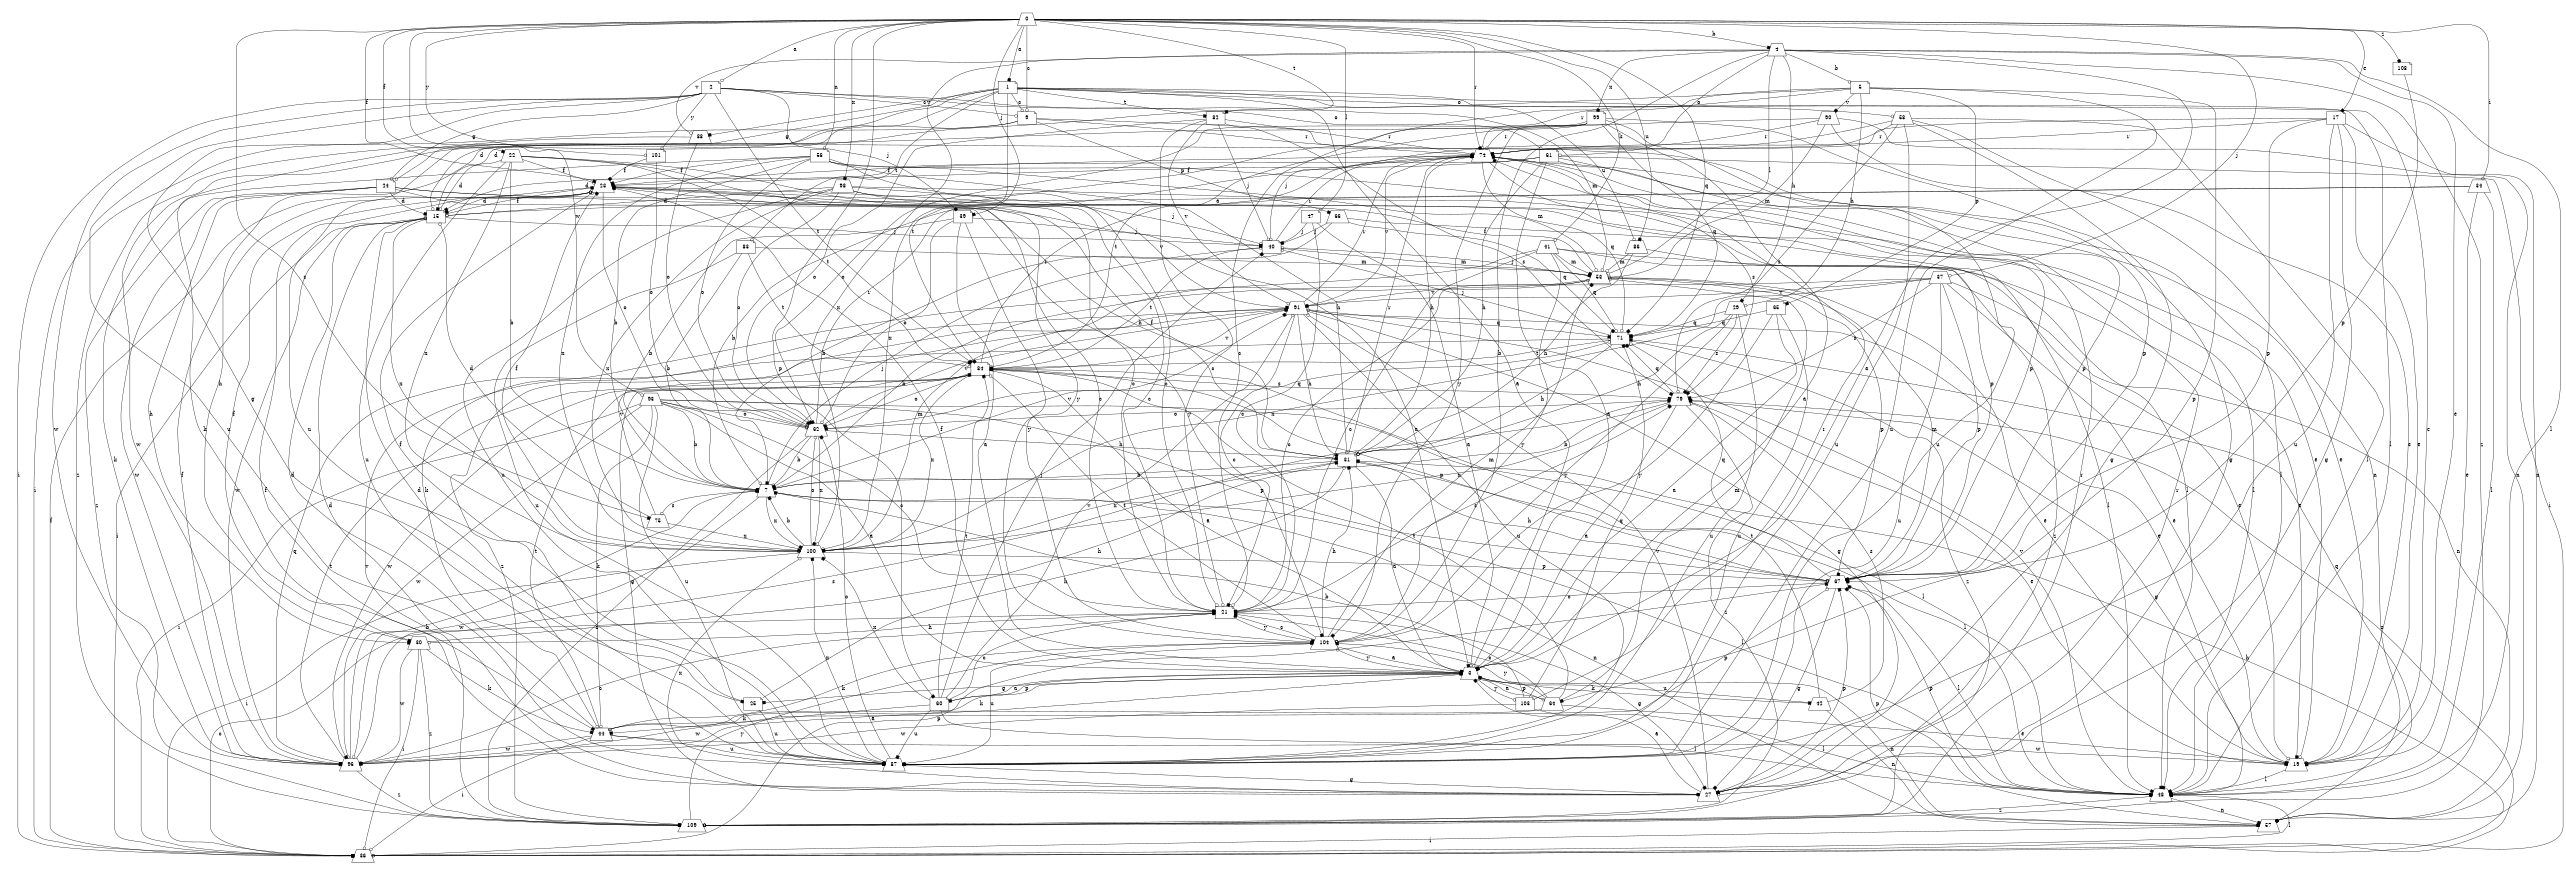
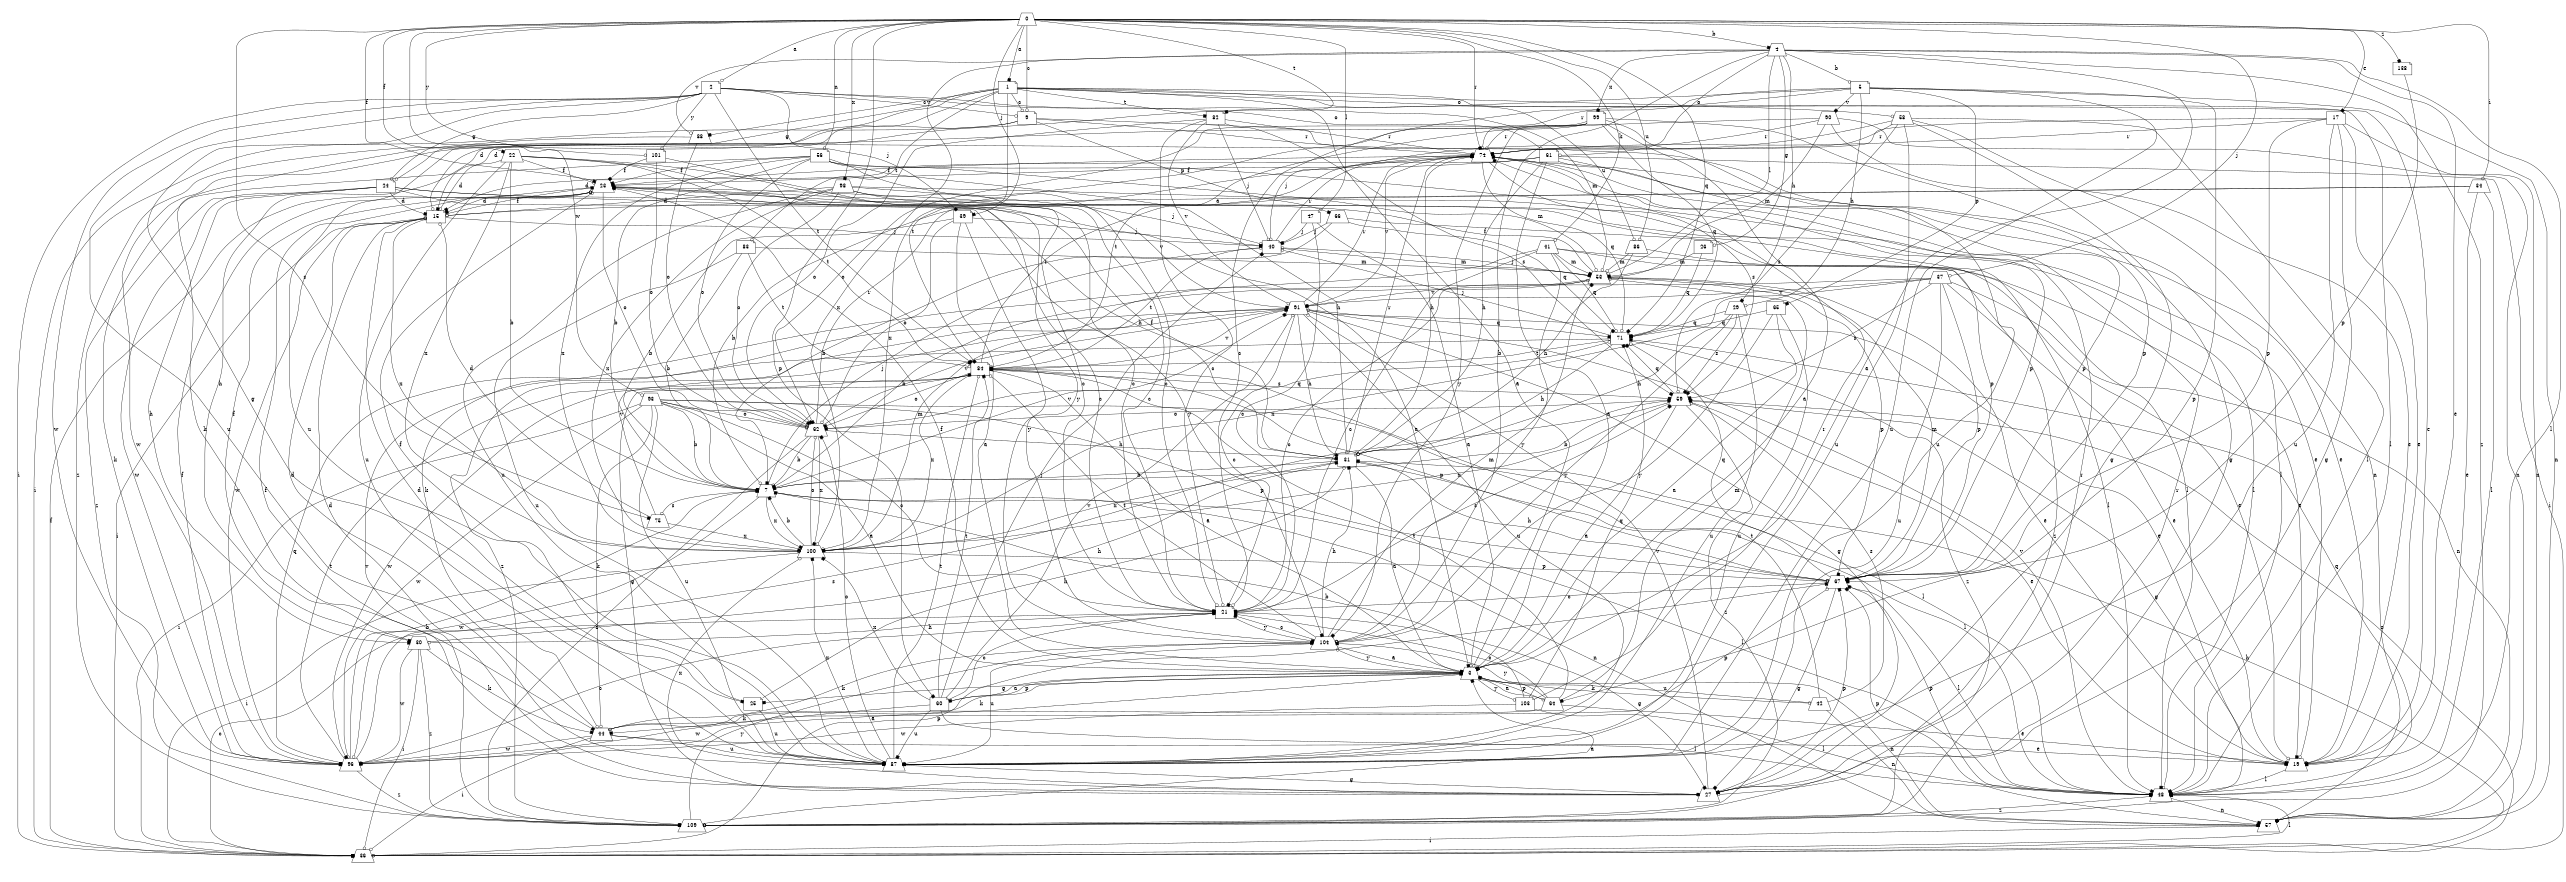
edge "0" -> "86": arrowhead box -> odot
node "108": label "108" -> "138"
edge "98" -> "48": arrowhead box -> odot
node "26": added
edge "101" -> "21": added, label "c"
edge "5" -> "57": added, label "n"
node "79": label "79" -> "59"
edge "44" -> "84": now "87" -> "84"
edge "100" -> "23": removed, label "f"
edge "3" -> "42": arrowhead box -> odot
edge "27" -> "3": now "109" -> "3"
edge "44" -> "19": label "w" -> "e"
